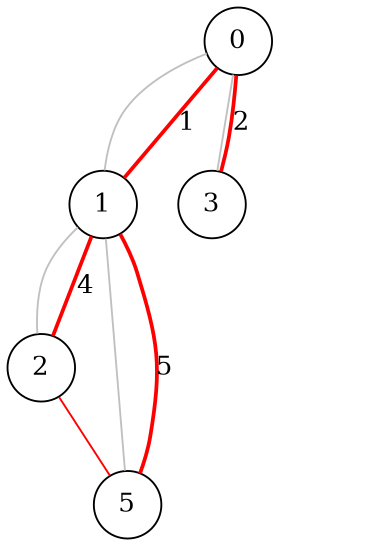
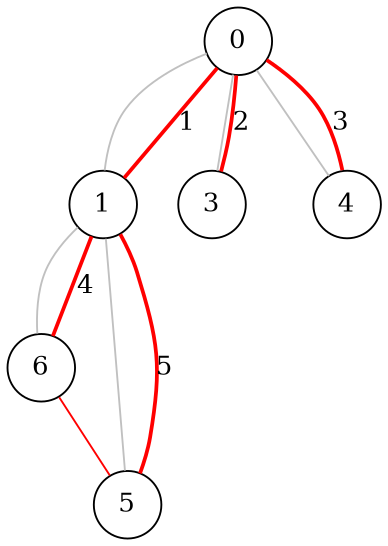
node "4": added
node "2": label "2" -> "6"
